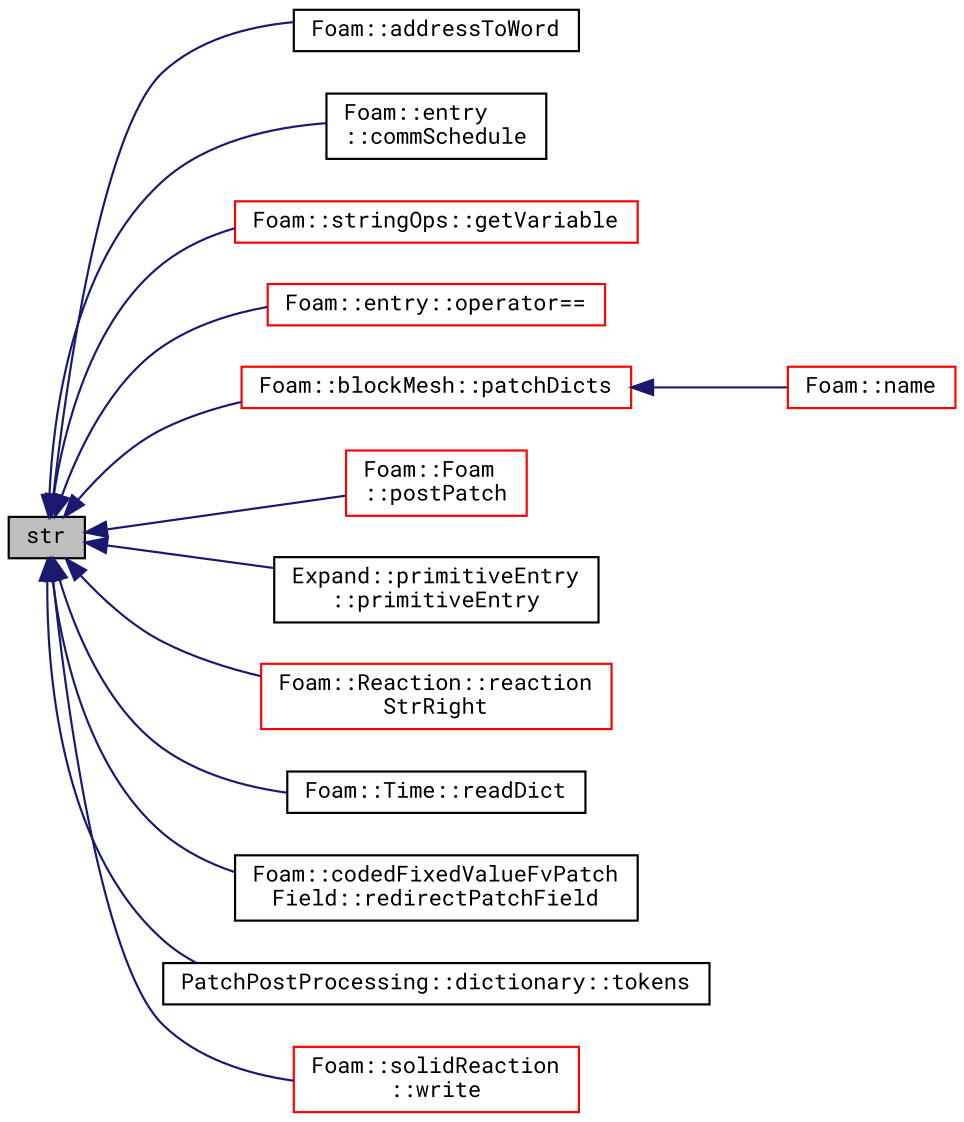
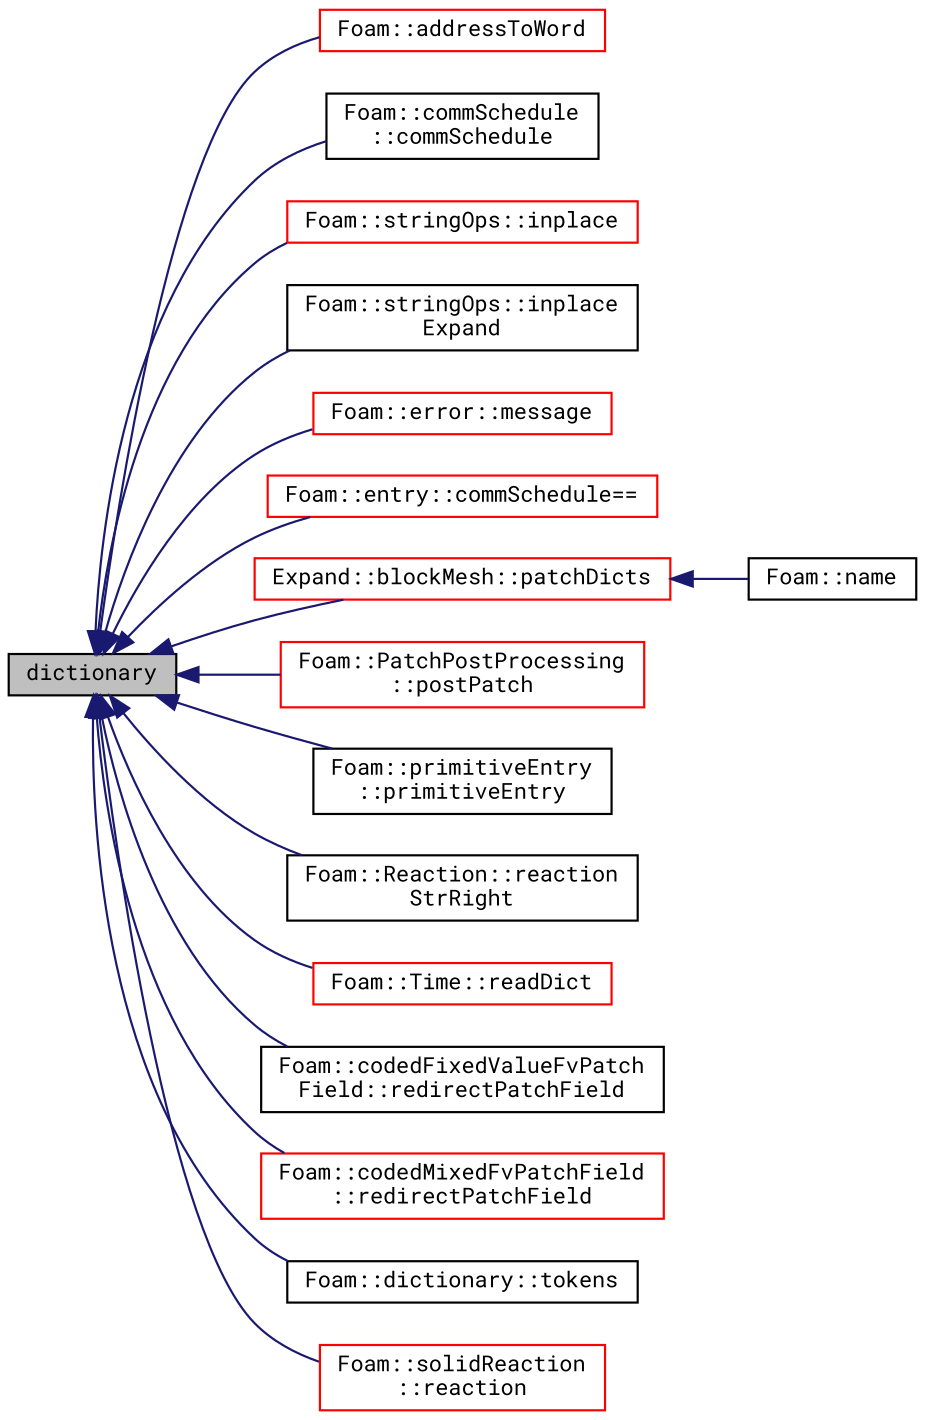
node "Foam::addressToWord": color black -> red
node "Foam::entry ::commSchedule": label "Foam::entry ::commSchedule" -> "Foam::commSchedule ::commSchedule"
node "Foam::stringOps::getVariable": label "Foam::stringOps::getVariable" -> "Foam::stringOps::inplace"
node "Foam::entry::operator==": label "Foam::entry::operator==" -> "Foam::entry::commSchedule=="
node "Foam::stringOps::inplace Expand": added
node "Foam::blockMesh::patchDicts": label "Foam::blockMesh::patchDicts" -> "Expand::blockMesh::patchDicts"
node "Foam::name": color red -> black
node "Foam::error::message": added
node "Foam::Foam ::postPatch": label "Foam::Foam ::postPatch" -> "Foam::PatchPostProcessing ::postPatch"
node "str": label "str" -> "dictionary"
node "Expand::primitiveEntry ::primitiveEntry": label "Expand::primitiveEntry ::primitiveEntry" -> "Foam::primitiveEntry ::primitiveEntry"
node "Foam::Reaction::reaction StrRight": color red -> black
node "Foam::Time::readDict": color black -> red
node "PatchPostProcessing::dictionary::tokens": label "PatchPostProcessing::dictionary::tokens" -> "Foam::dictionary::tokens"
node "Foam::solidReaction ::write": label "Foam::solidReaction ::write" -> "Foam::solidReaction ::reaction"
node "Foam::codedMixedFvPatchField ::redirectPatchField": added
